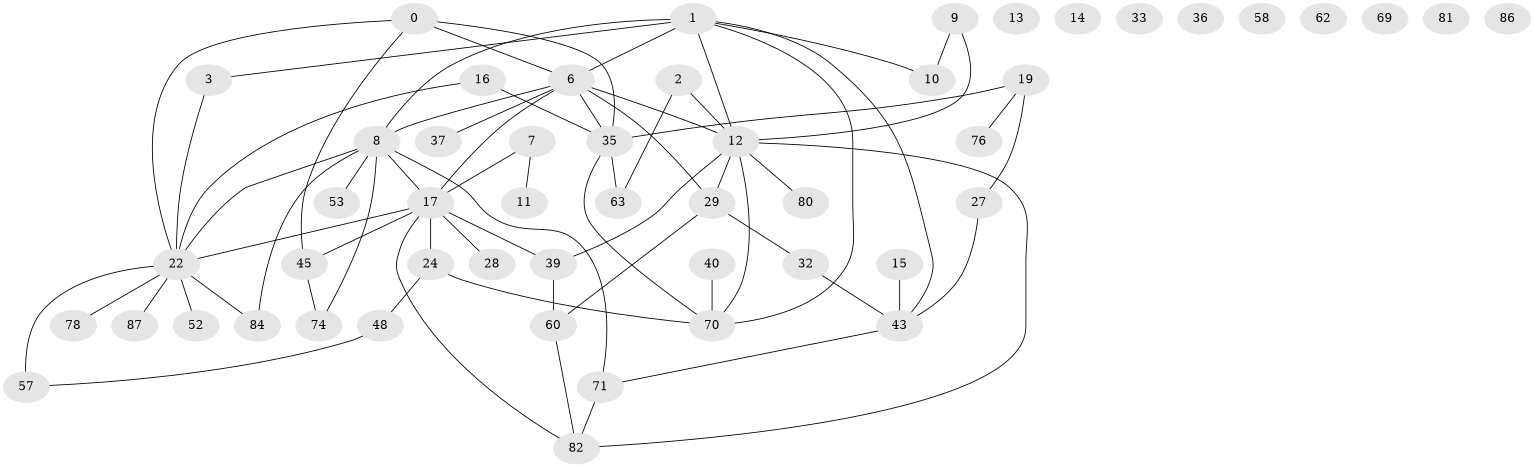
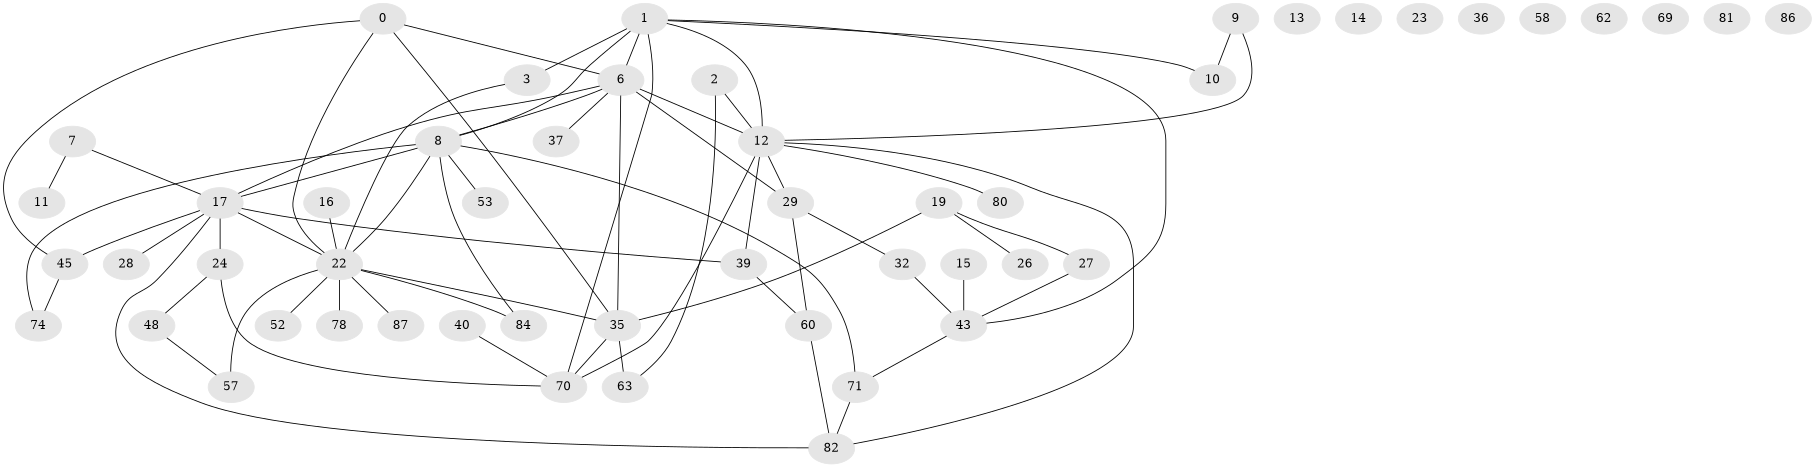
node "33": label "33" -> "23"
edge "16" -- "35": now "22" -- "35"
node "76": label "76" -> "26"
